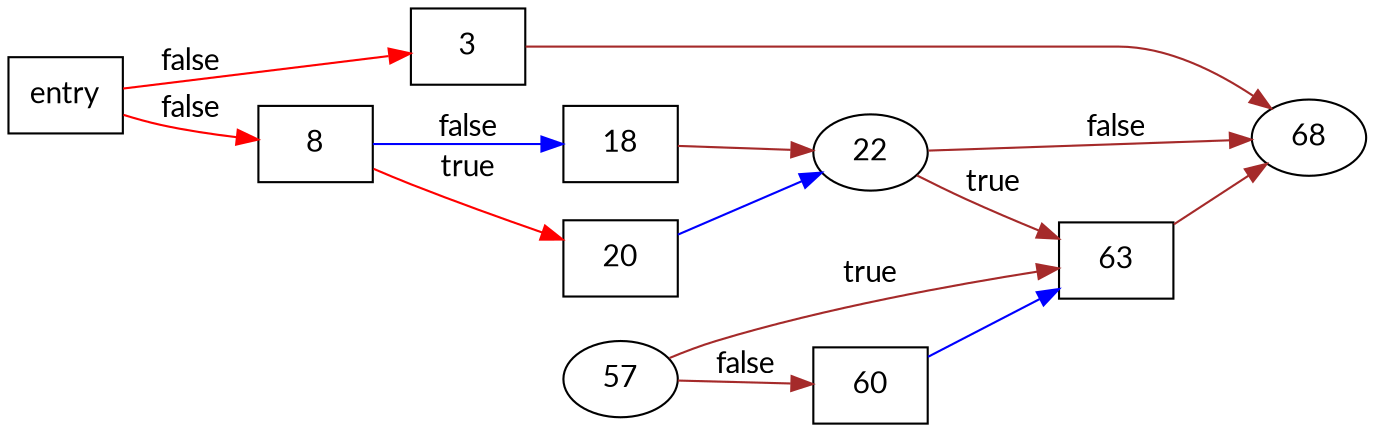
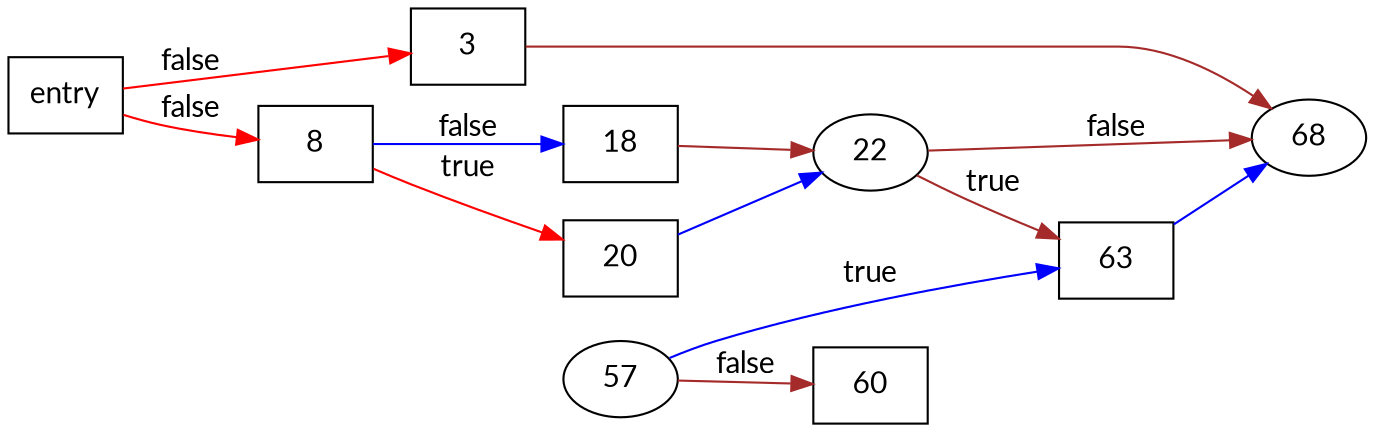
edge "63" -> "68": color brown -> blue
edge "57" -> "63": color brown -> blue
edge "60" -> "63": removed
